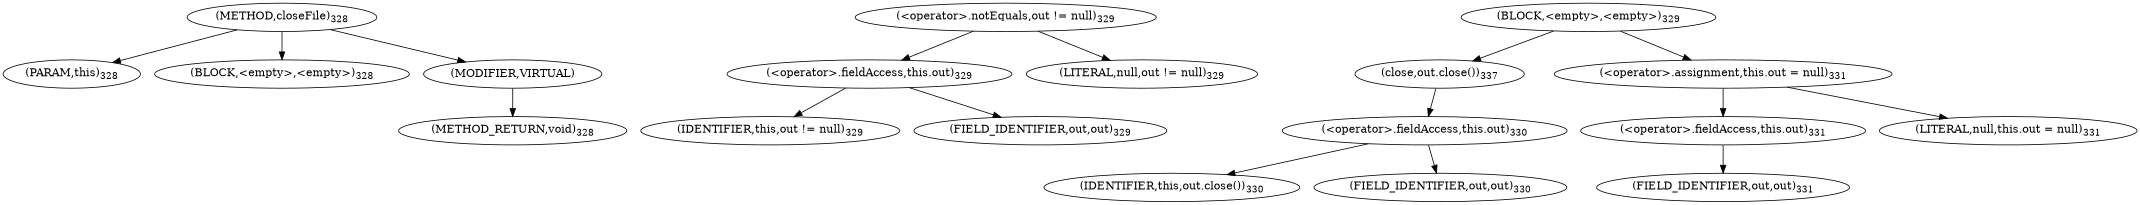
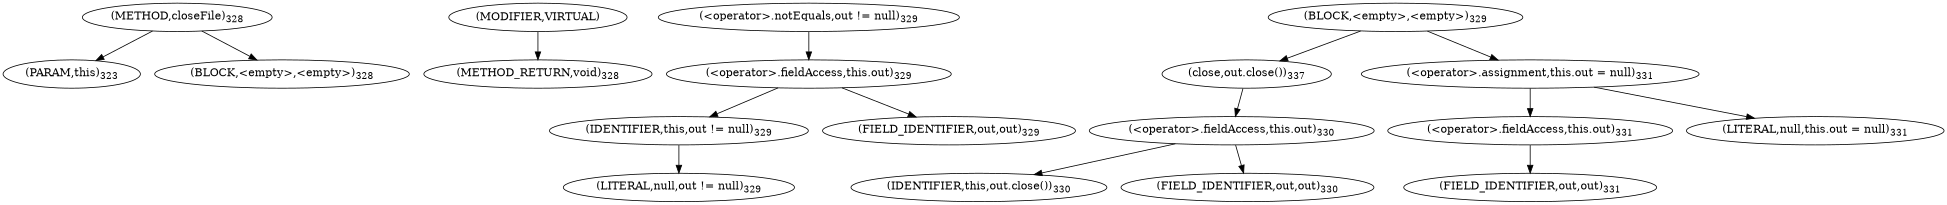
edge "(<operator>.notEquals,out != null)" -> "(LITERAL,null,out != null)": now "(IDENTIFIER,this,out != null)" -> "(LITERAL,null,out != null)"
edge "(METHOD,closeFile)" -> "(MODIFIER,VIRTUAL)": removed
node "(PARAM,this)": text "328" -> "323"
